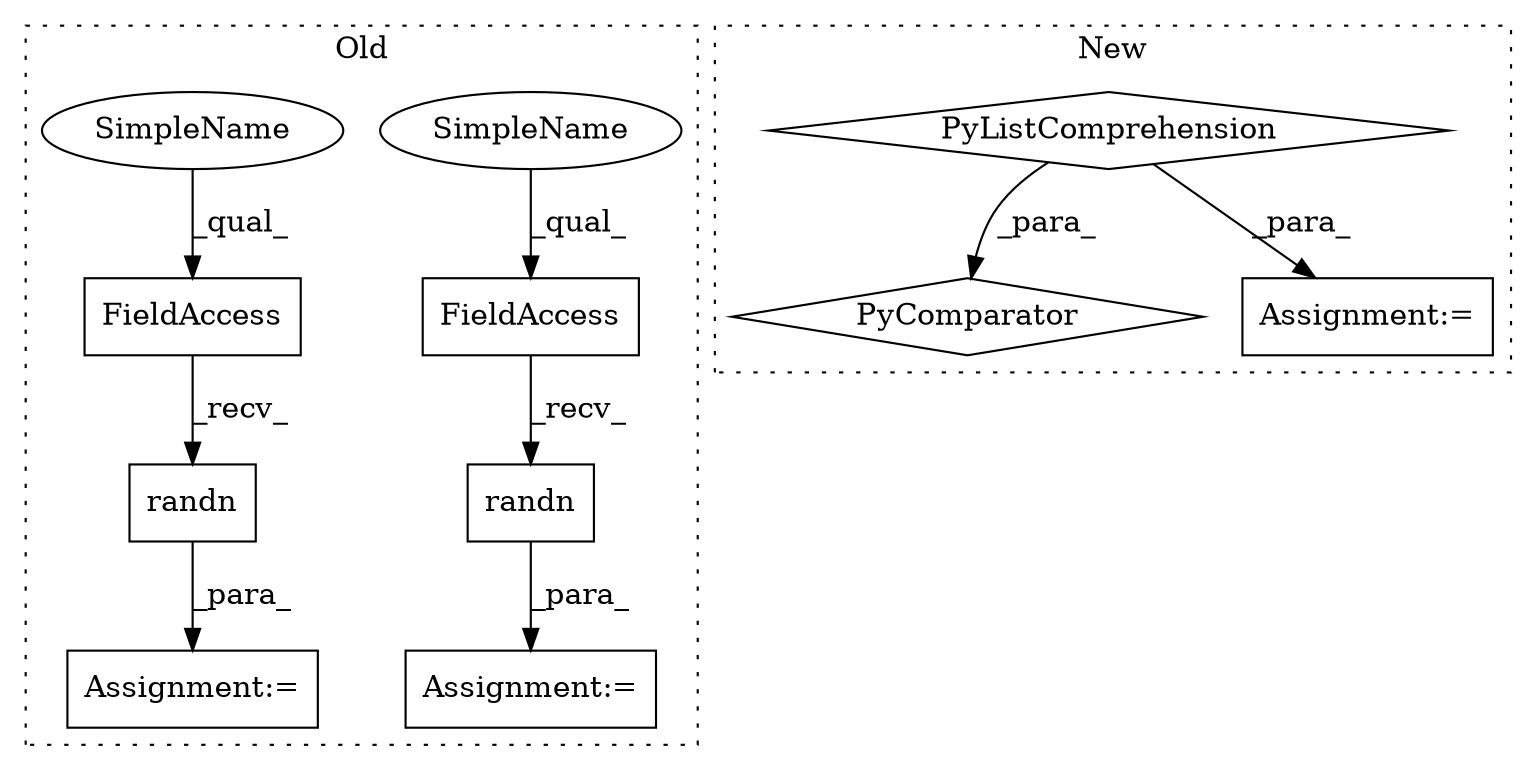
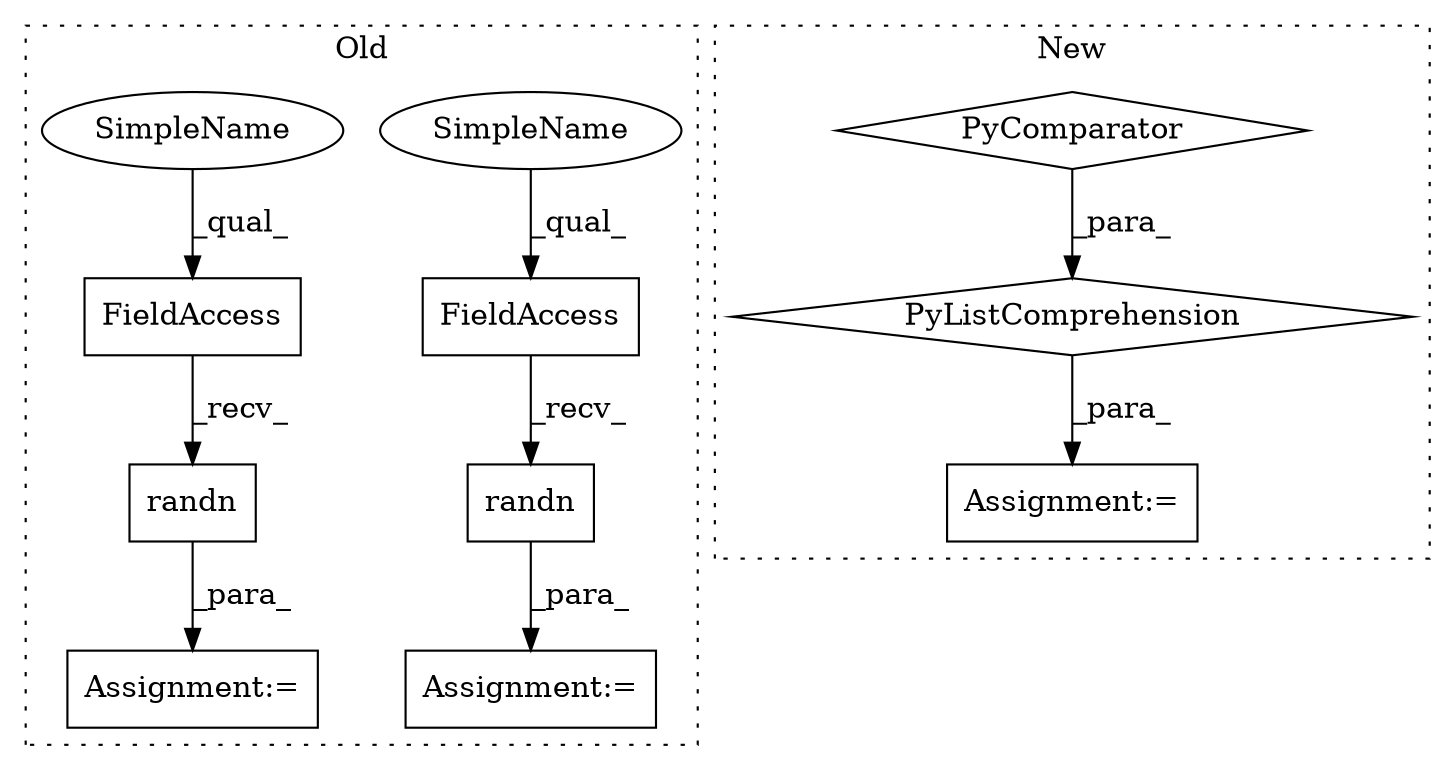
edge "PyListComprehension" -> "PyComparator": reversed
